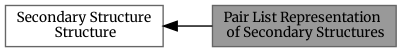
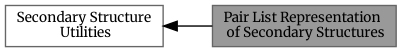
node "Secondary Structure Structure": label "Secondary Structure Structure" -> "Secondary Structure Utilities"
